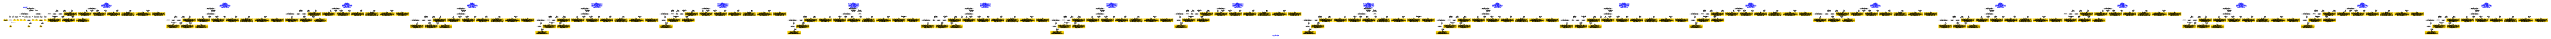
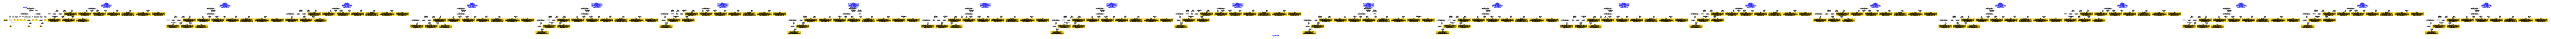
node "Concept2": fillcolor gold -> lightgray
